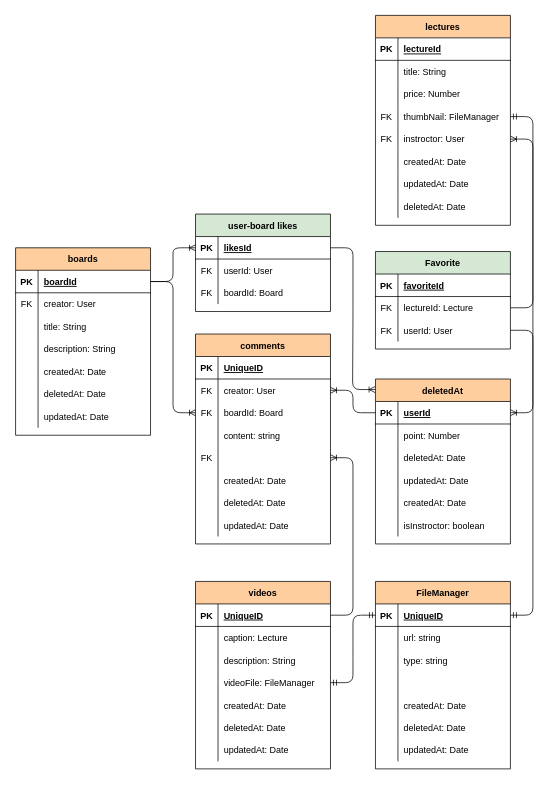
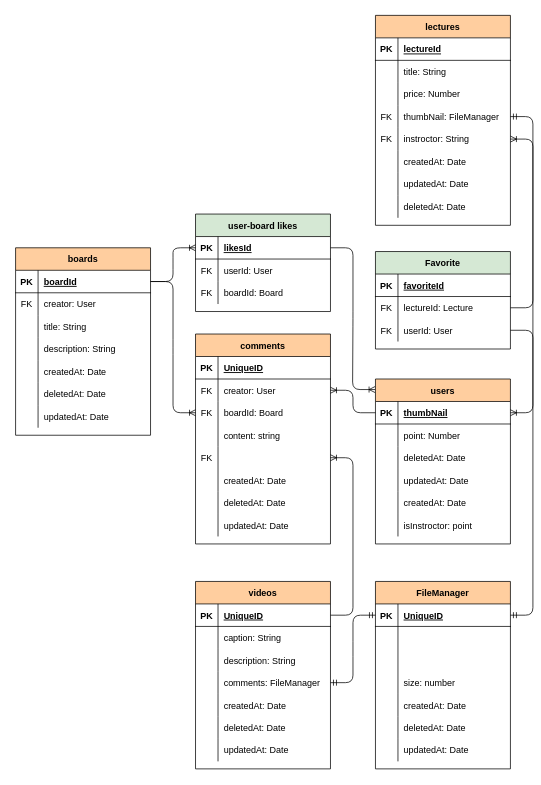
node "instroctor: User": label "instroctor: User" -> "instroctor: String"
node "deletedAt": label "deletedAt" -> "users"
node "userId": label "userId" -> "thumbNail"
node "isInstroctor: boolean": label "isInstroctor: boolean" -> "isInstroctor: point"
node "caption: Lecture": label "caption: Lecture" -> "caption: String"
node "url: string": removed
node "type: string": removed
node "videoFile: FileManager": label "videoFile: FileManager" -> "comments: FileManager"
node "size: number": added
